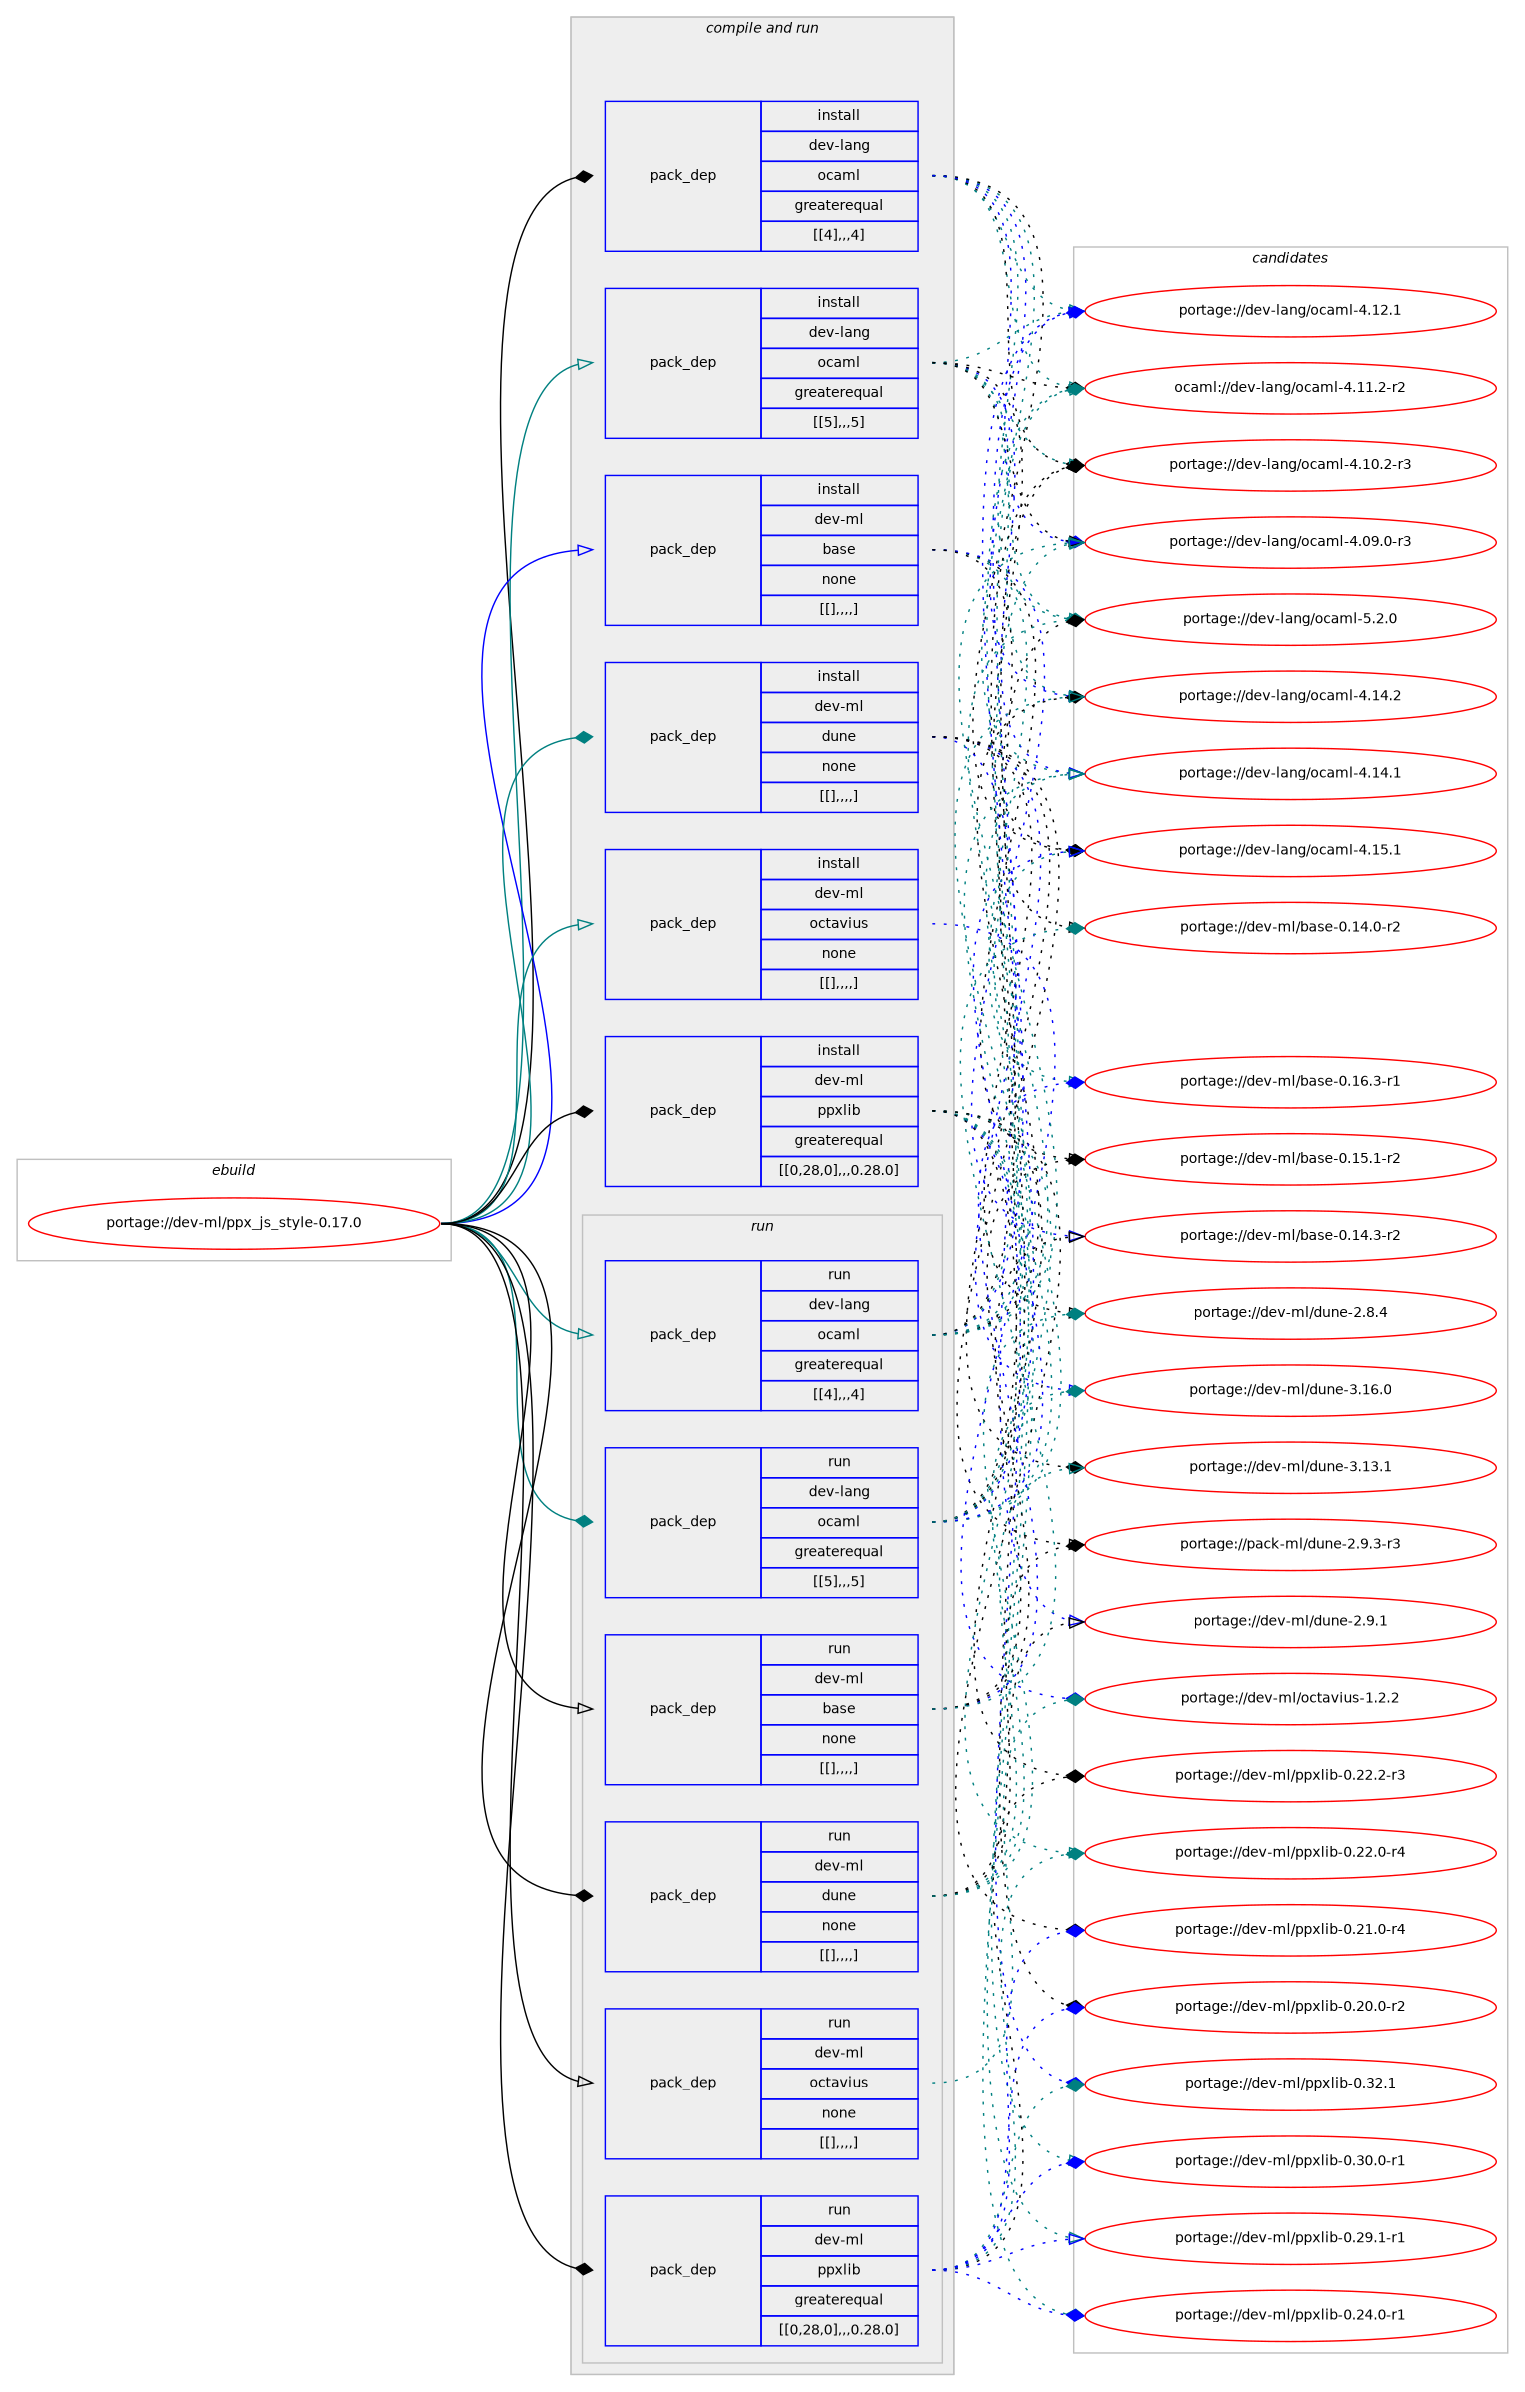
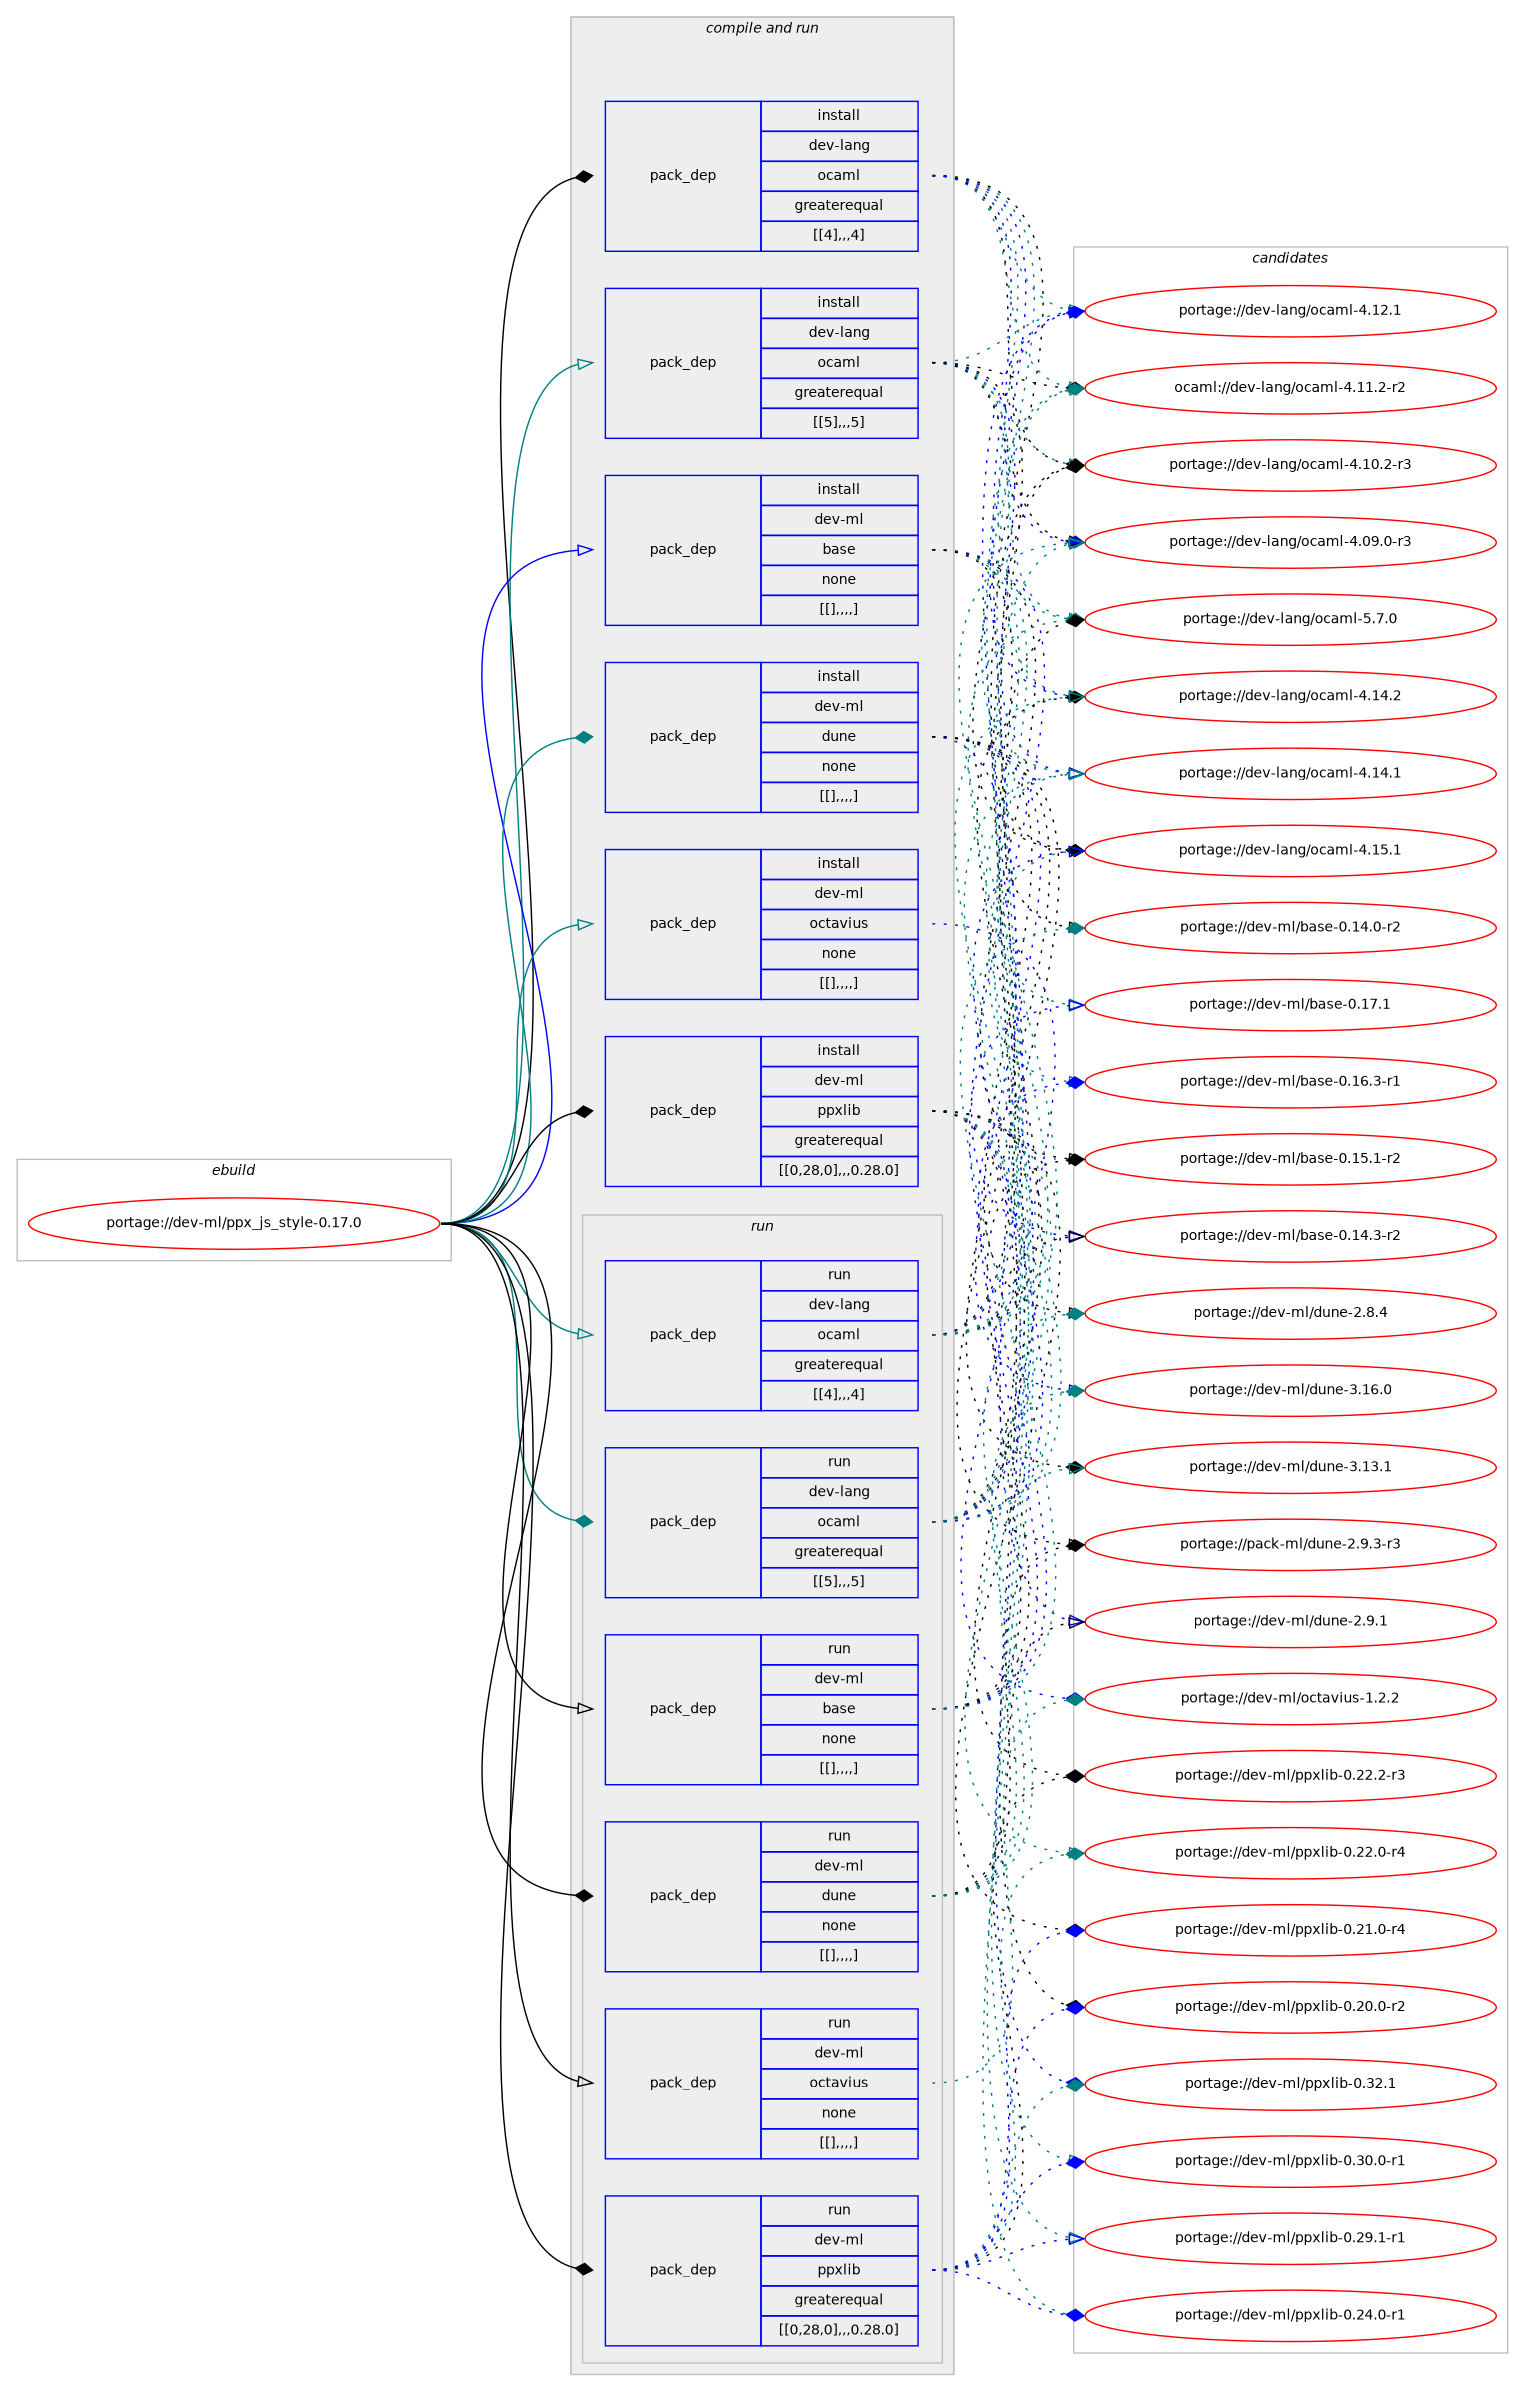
node "portage://dev-lang/ocaml-5.2.0": label "portage://dev-lang/ocaml-5.2.0" -> "portage://dev-lang/ocaml-5.7.0"
node "portage://dev-ml/base-0.17.1": added
